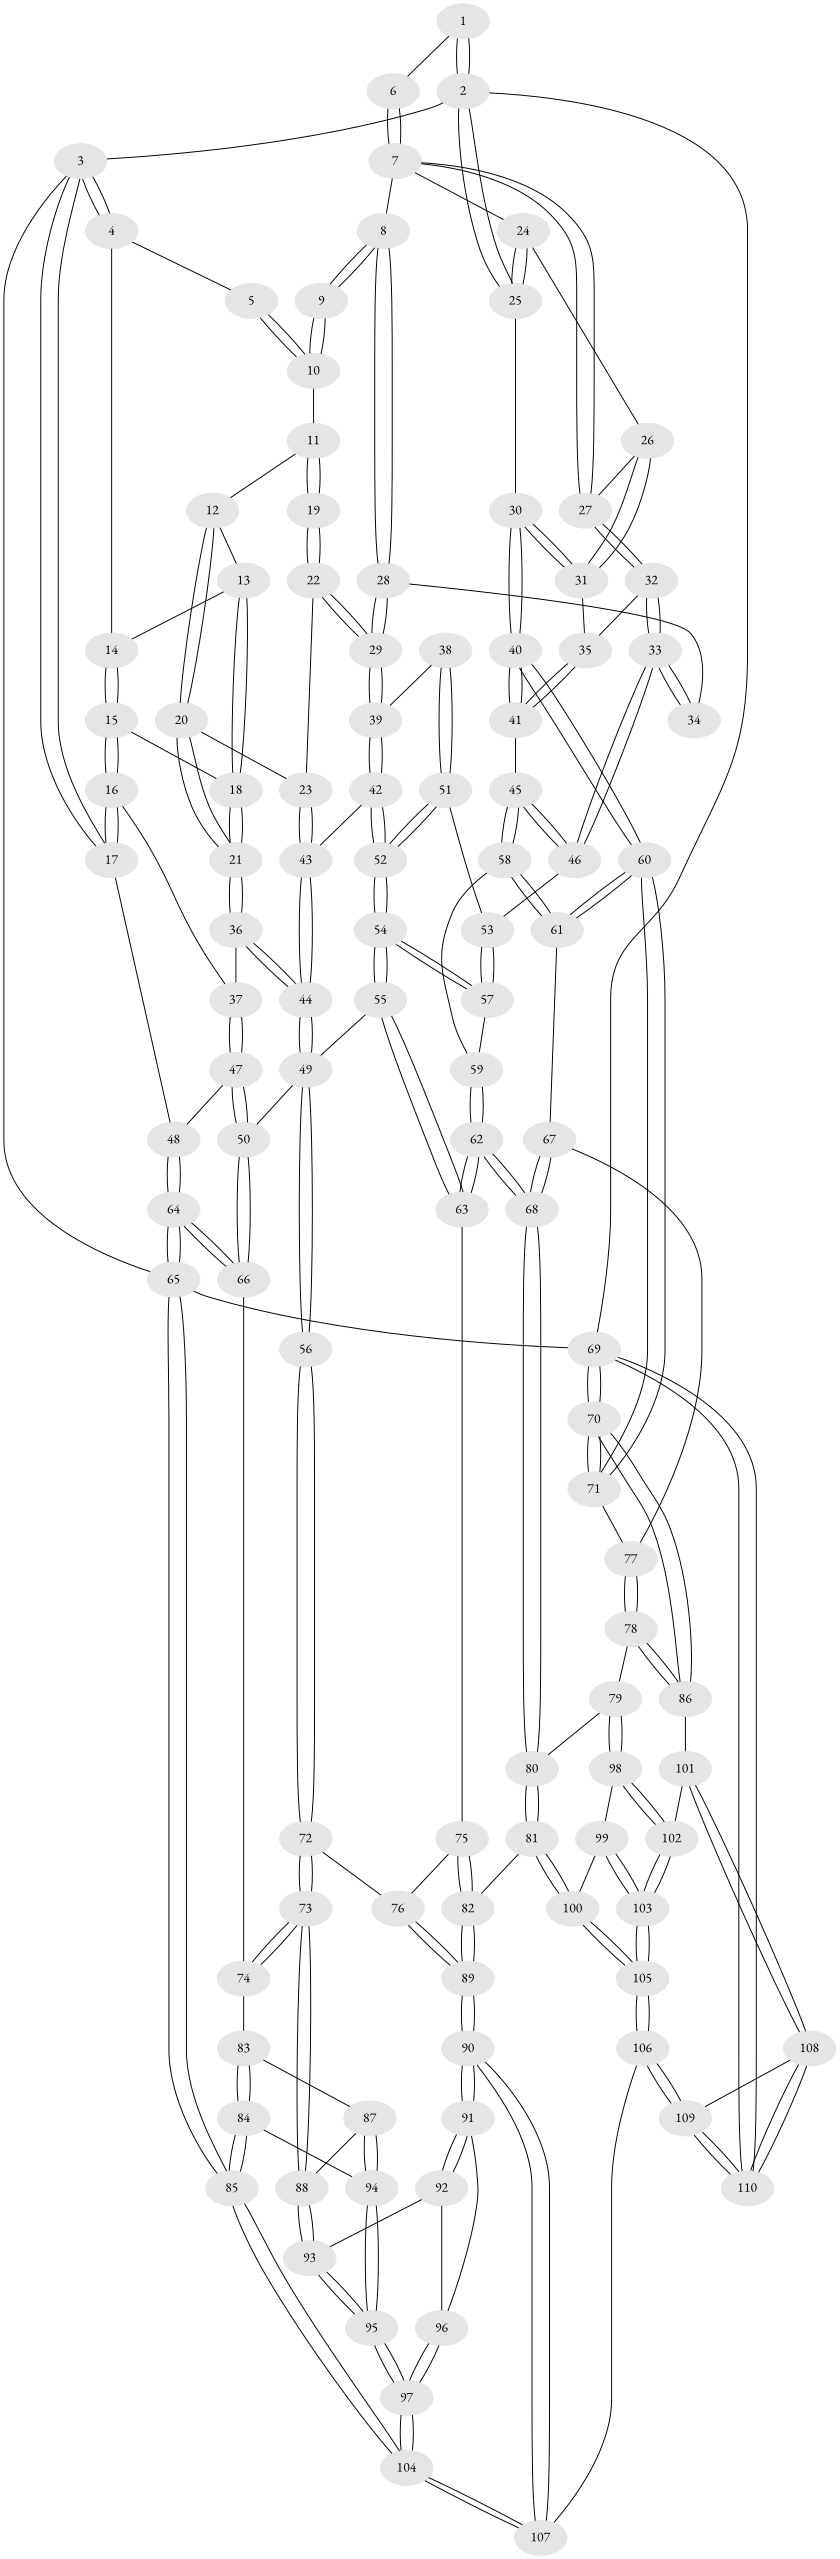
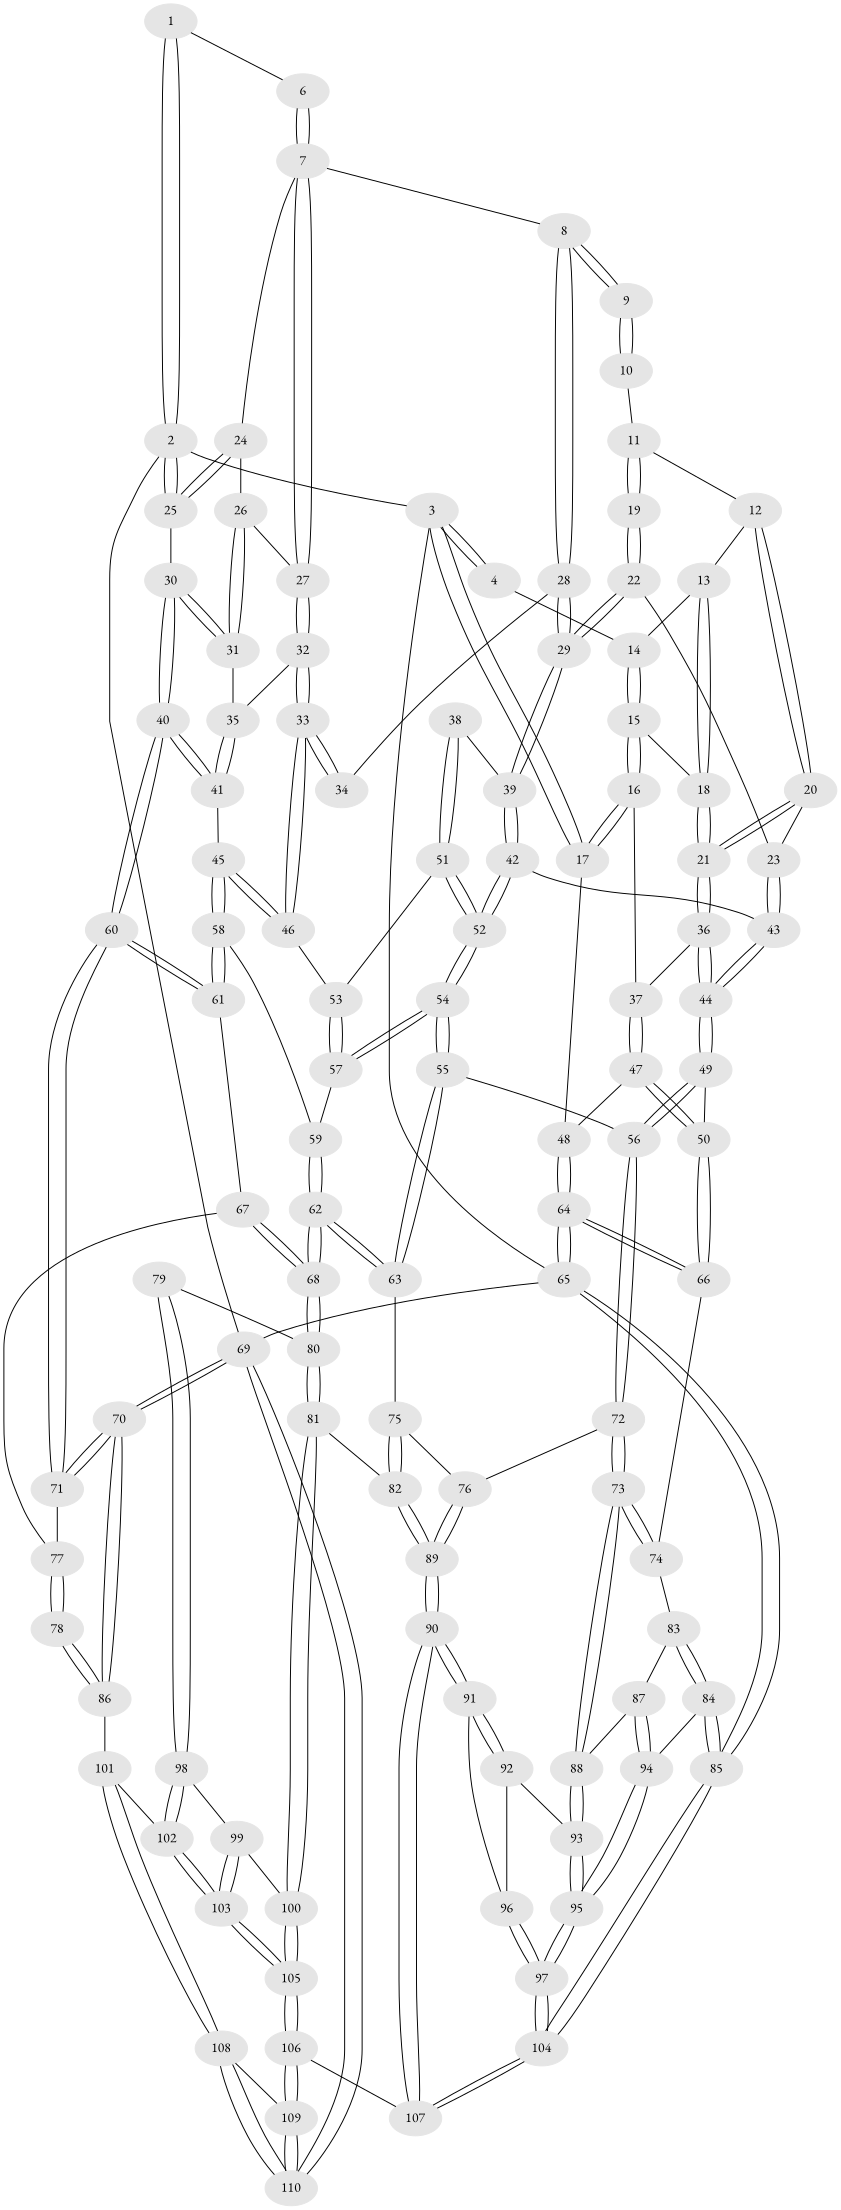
node "5": removed
edge "55" -- "49": now "55" -- "56"
edge "78" -- "79": removed
